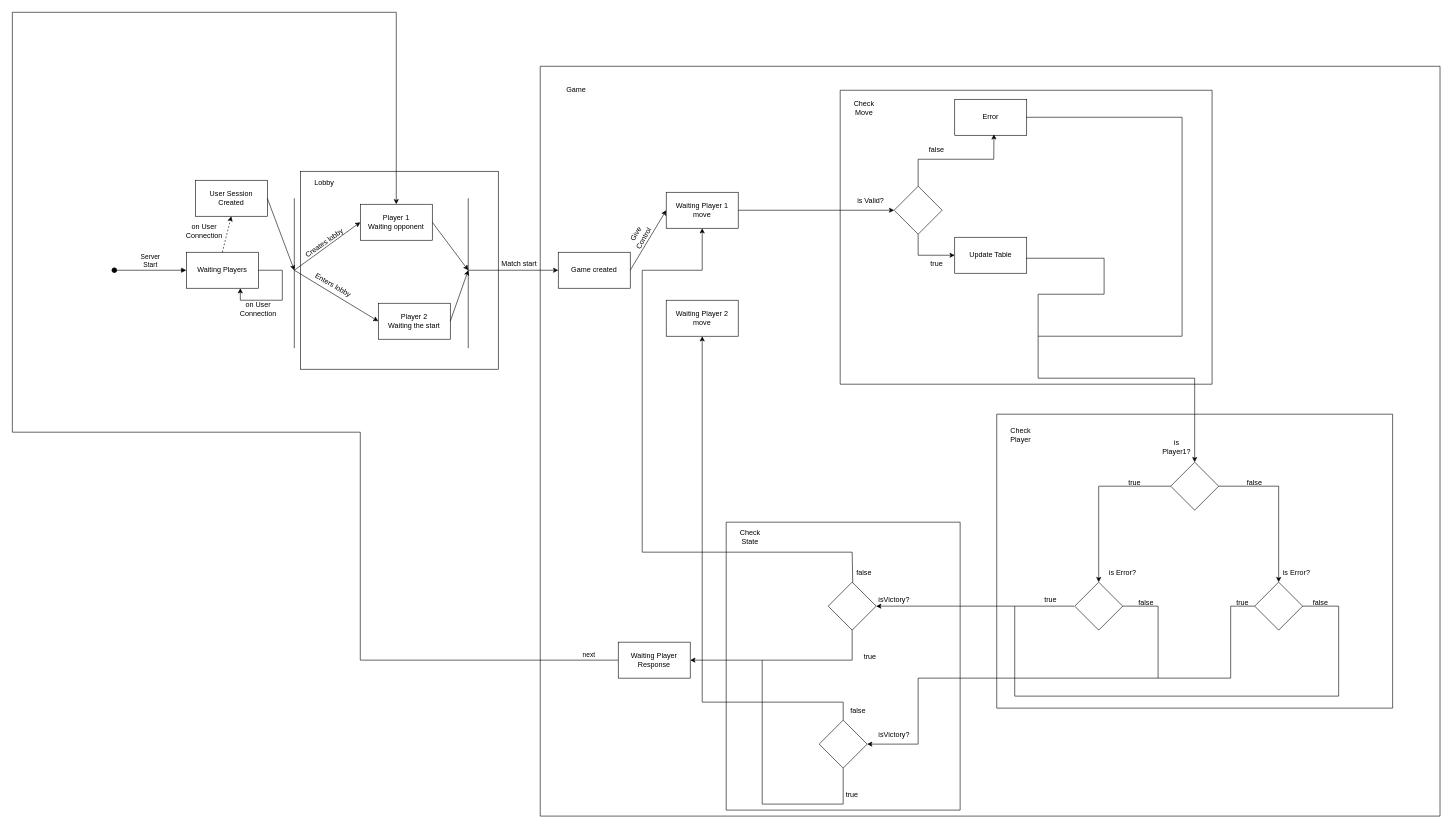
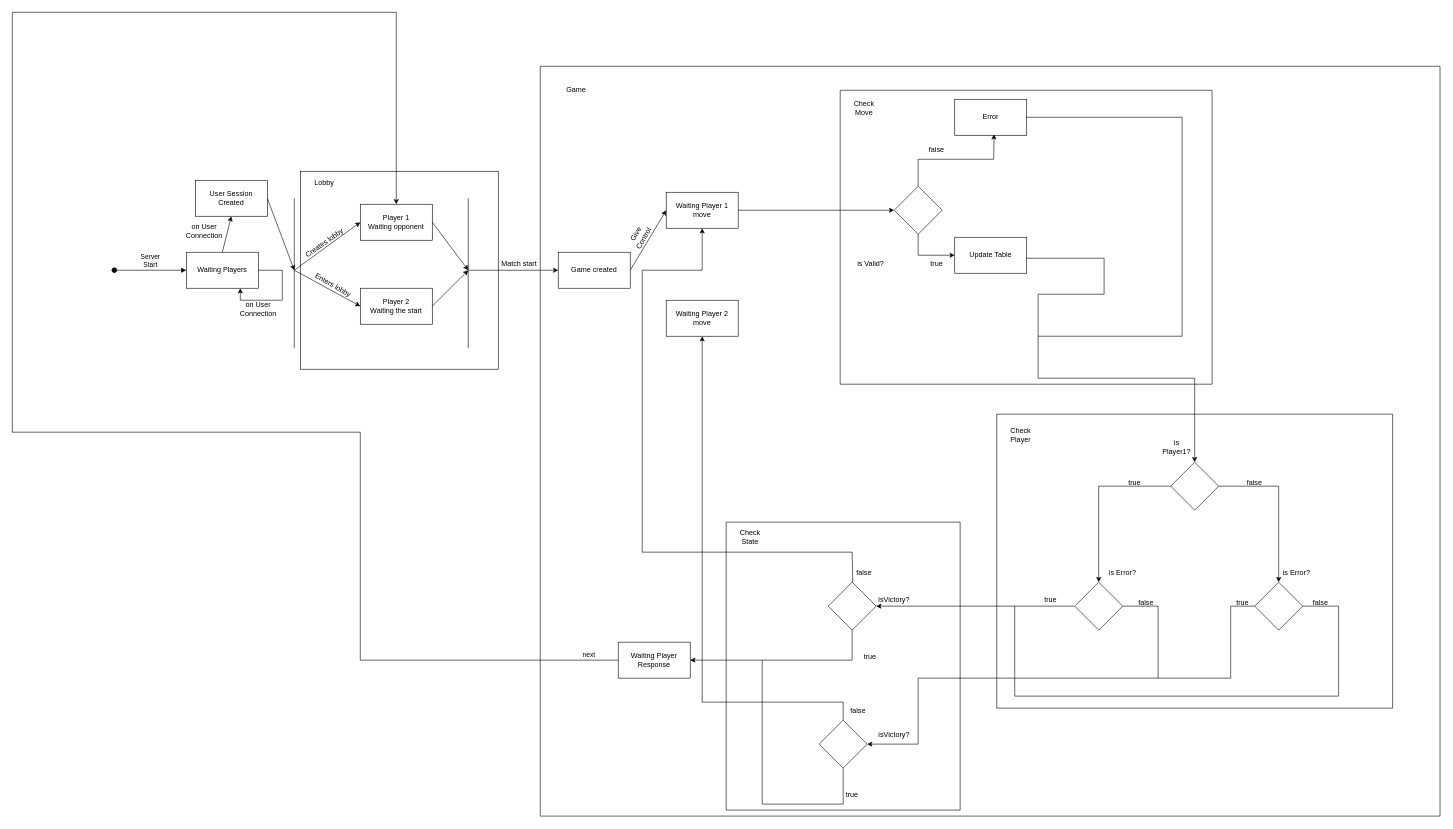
node "is Valid?": moved (871, 201) -> (871, 264)
edge "Waiting Players" -> "User Session Created": style dashed -> solid
node "Player 2 Waiting the start": moved (414, 321) -> (396, 306)
